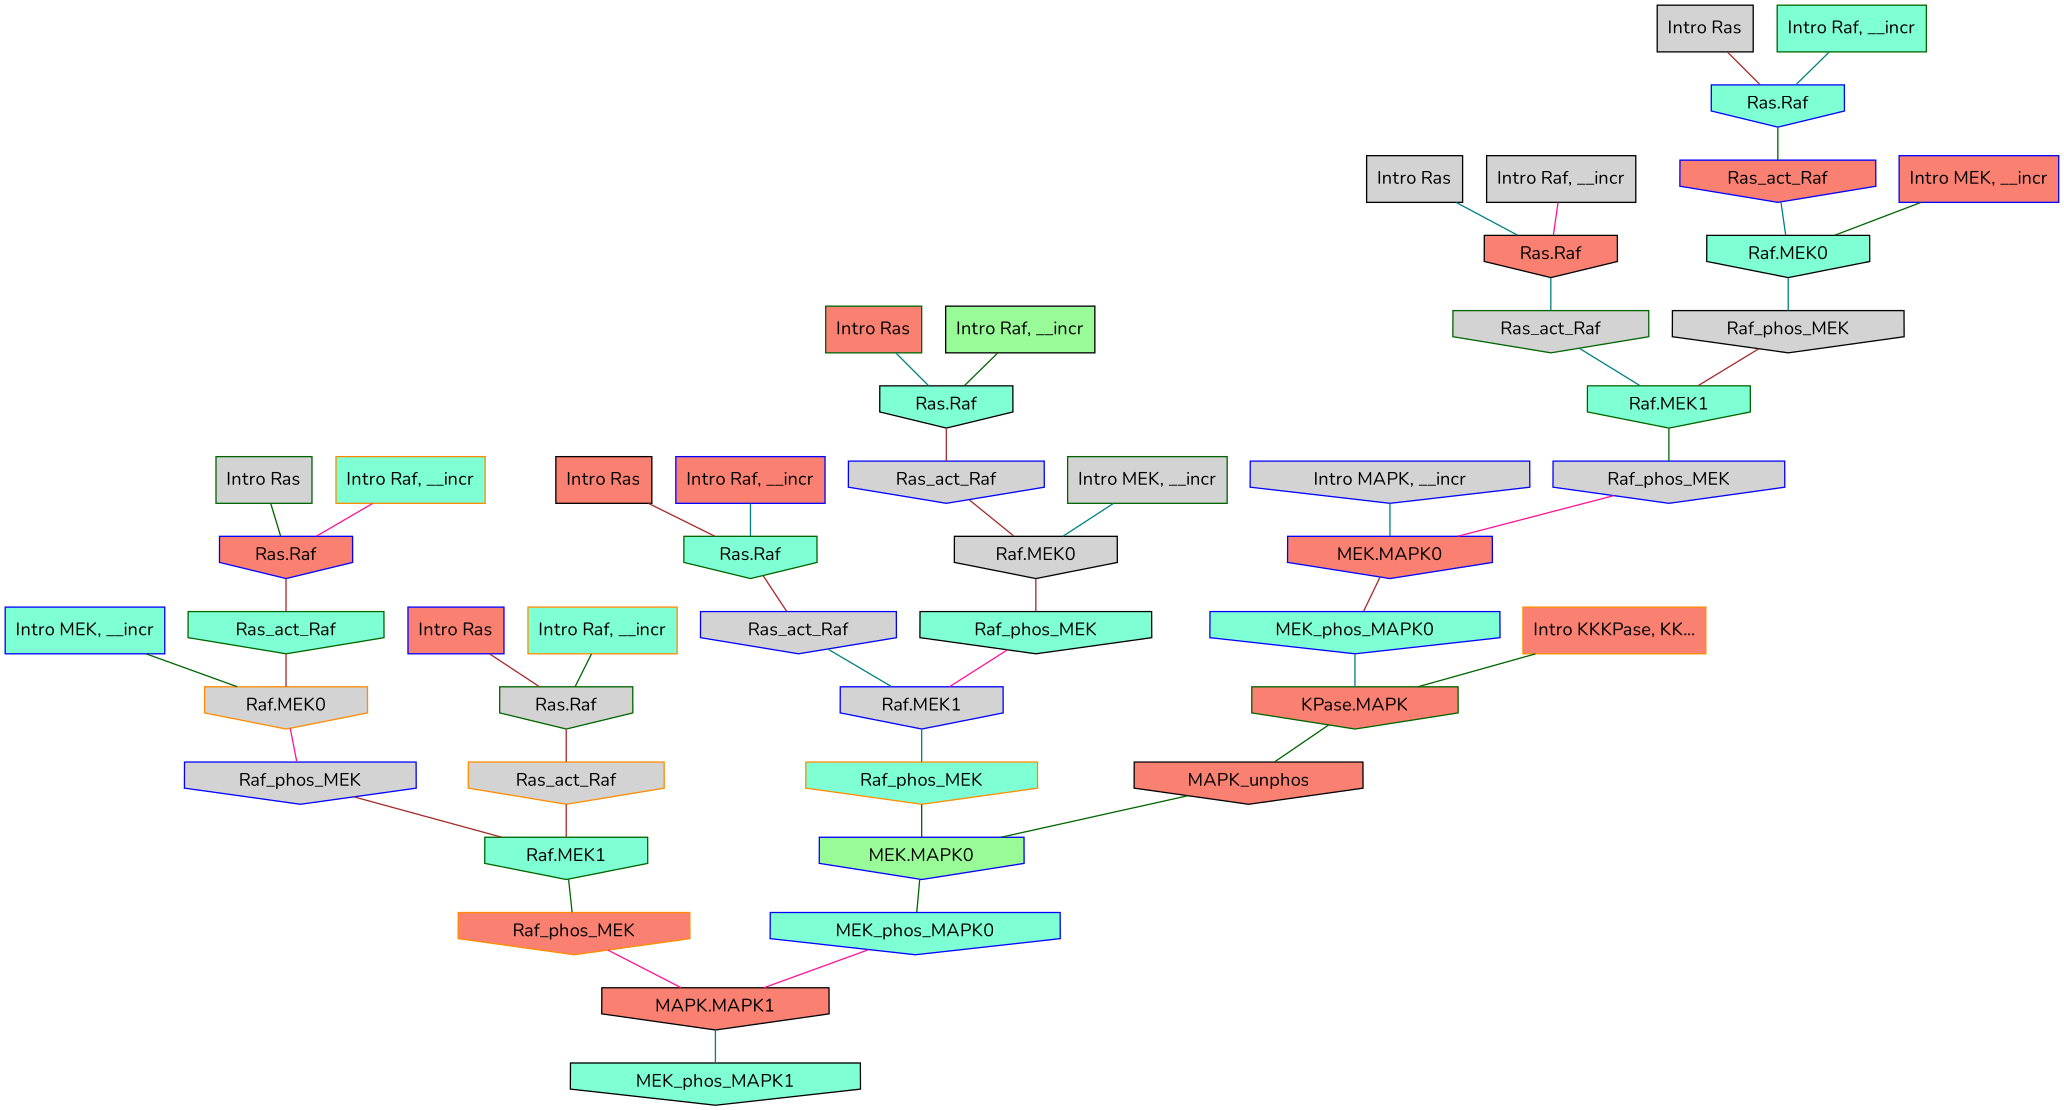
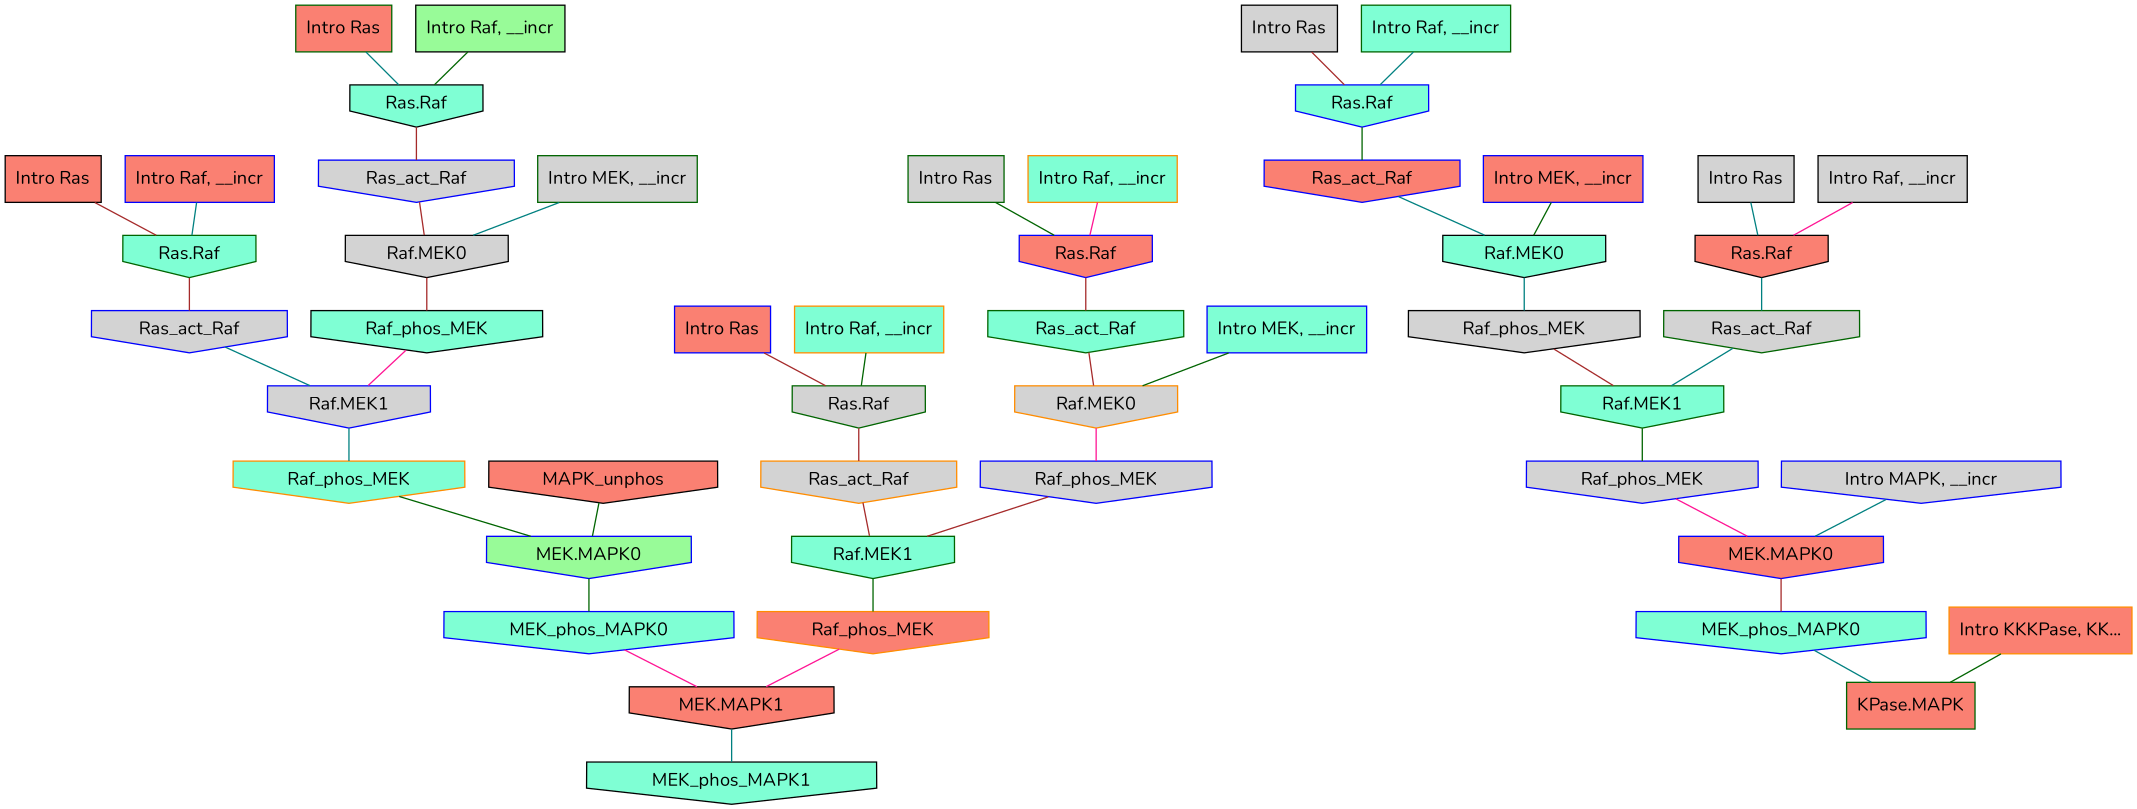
node "KPase.MAPK": shape invhouse -> box
edge "KPase.MAPK" -- "MAPK_unphos": removed
node "MAPK.MAPK1": label "MAPK.MAPK1" -> "MEK.MAPK1"
